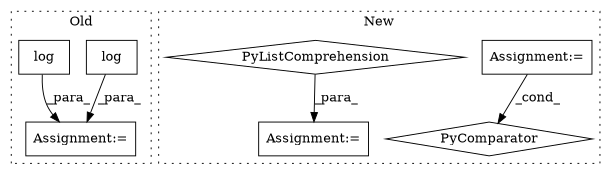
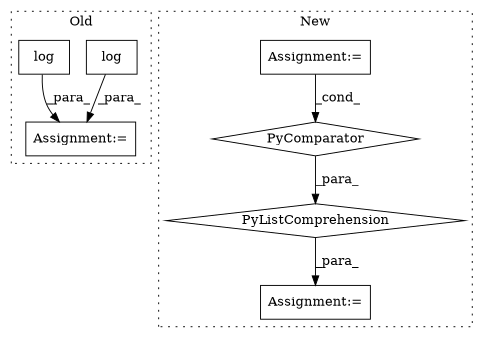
edge "PyComparator" -> "PyListComprehension": added, label "_para_"
